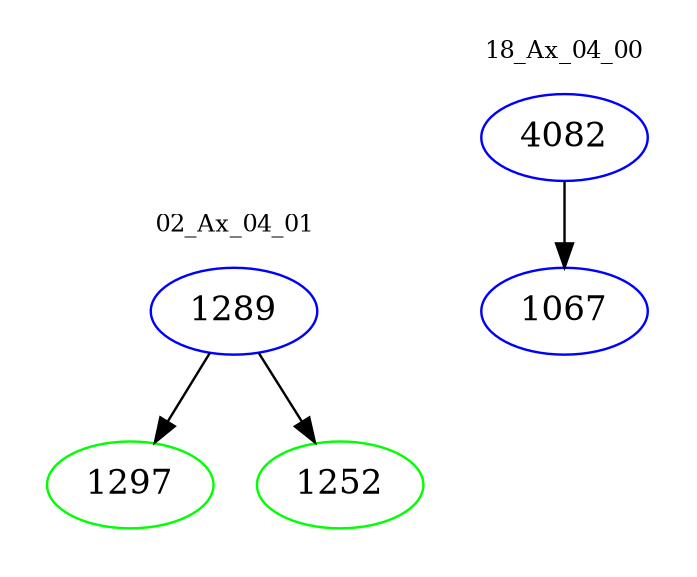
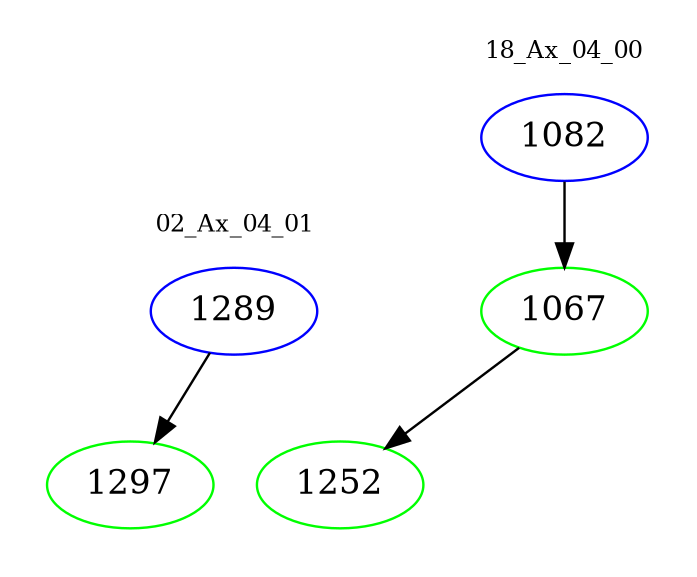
node "4082": label "4082" -> "1082"
node "1067": color blue -> green
edge "1289" -> "1252": now "1067" -> "1252"
